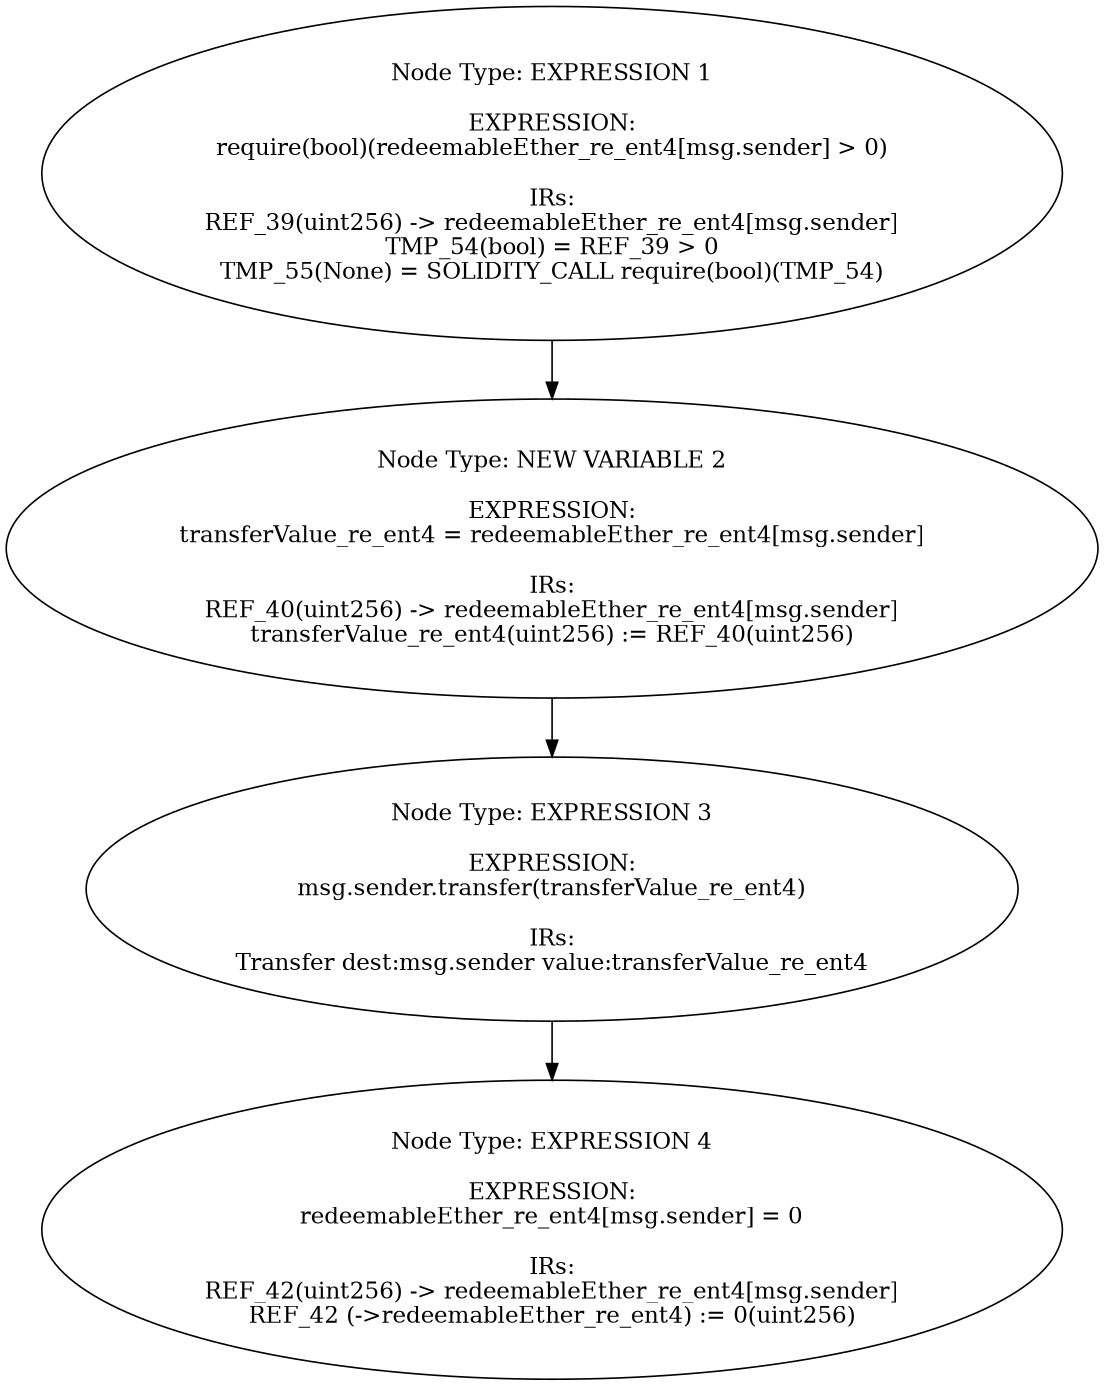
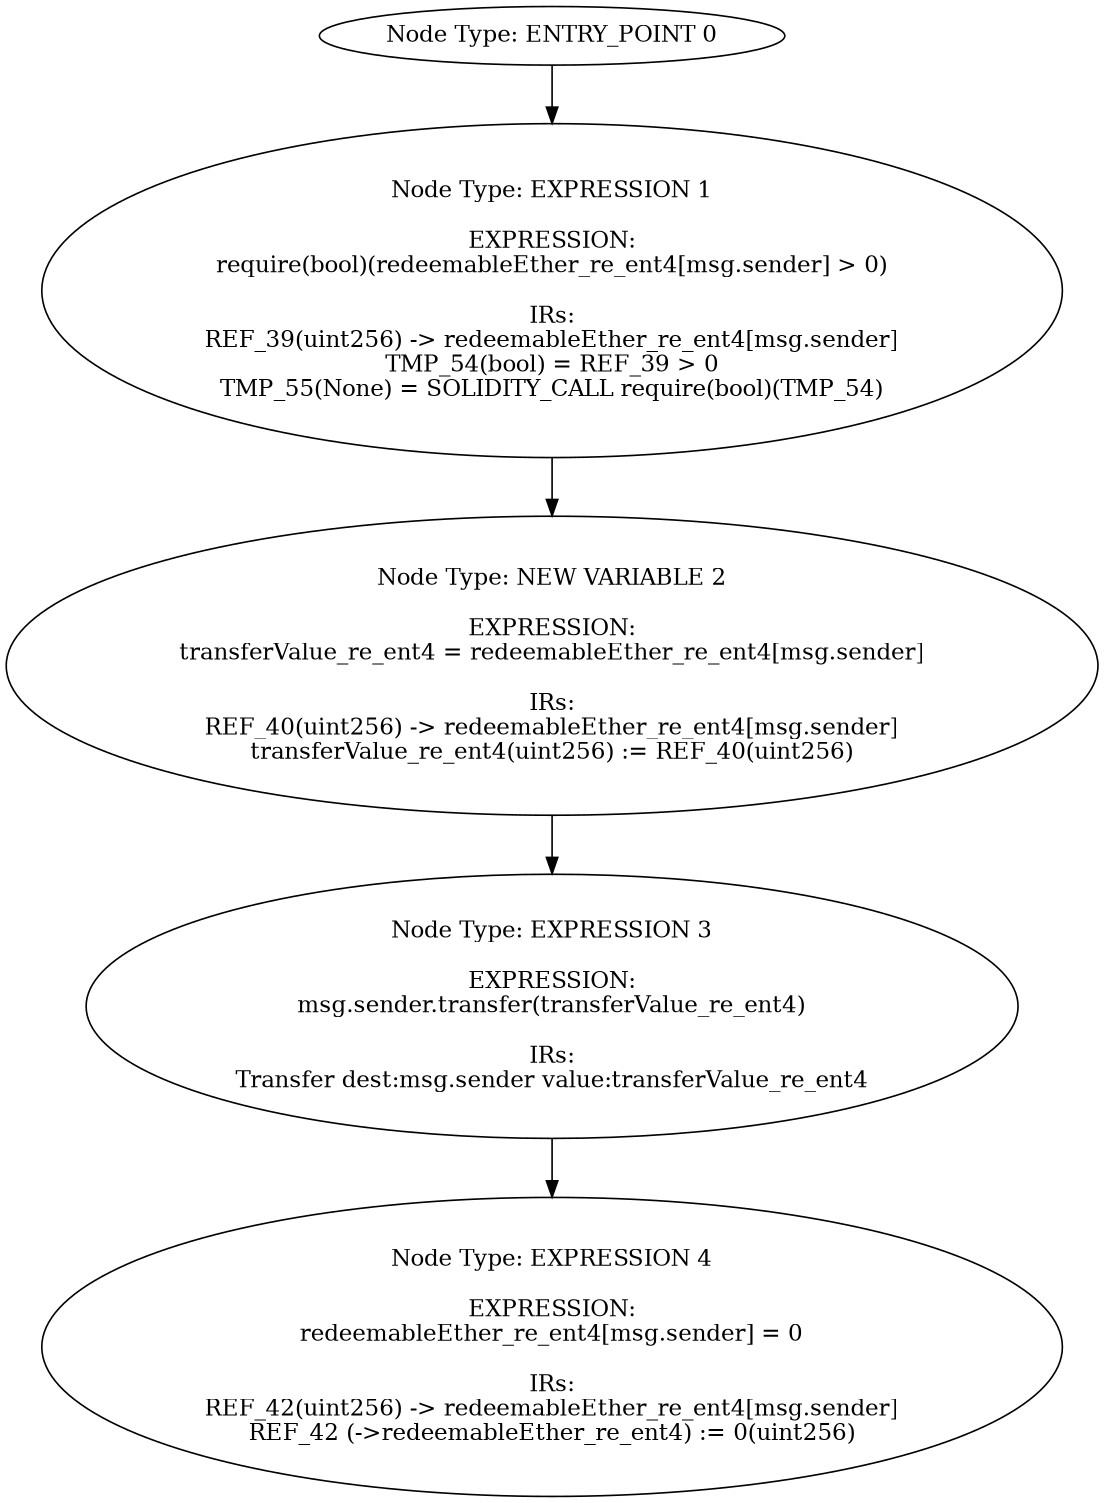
node "Node Type: ENTRY_POINT 0": added
